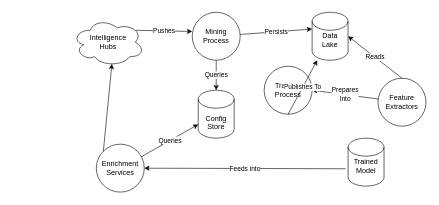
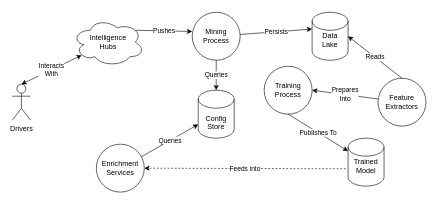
edge "Intelligence Hubs" -- "Drivers": added, label "Interacts With"
edge "Training Process" -> "Data Lake": now "Training Process" -> "Trained Model"
node "Drivers": added
edge "Enrichment Services" -> "Intelligence Hubs": removed
edge "Trained Model" -> "Enrichment Services": style solid -> dashed
